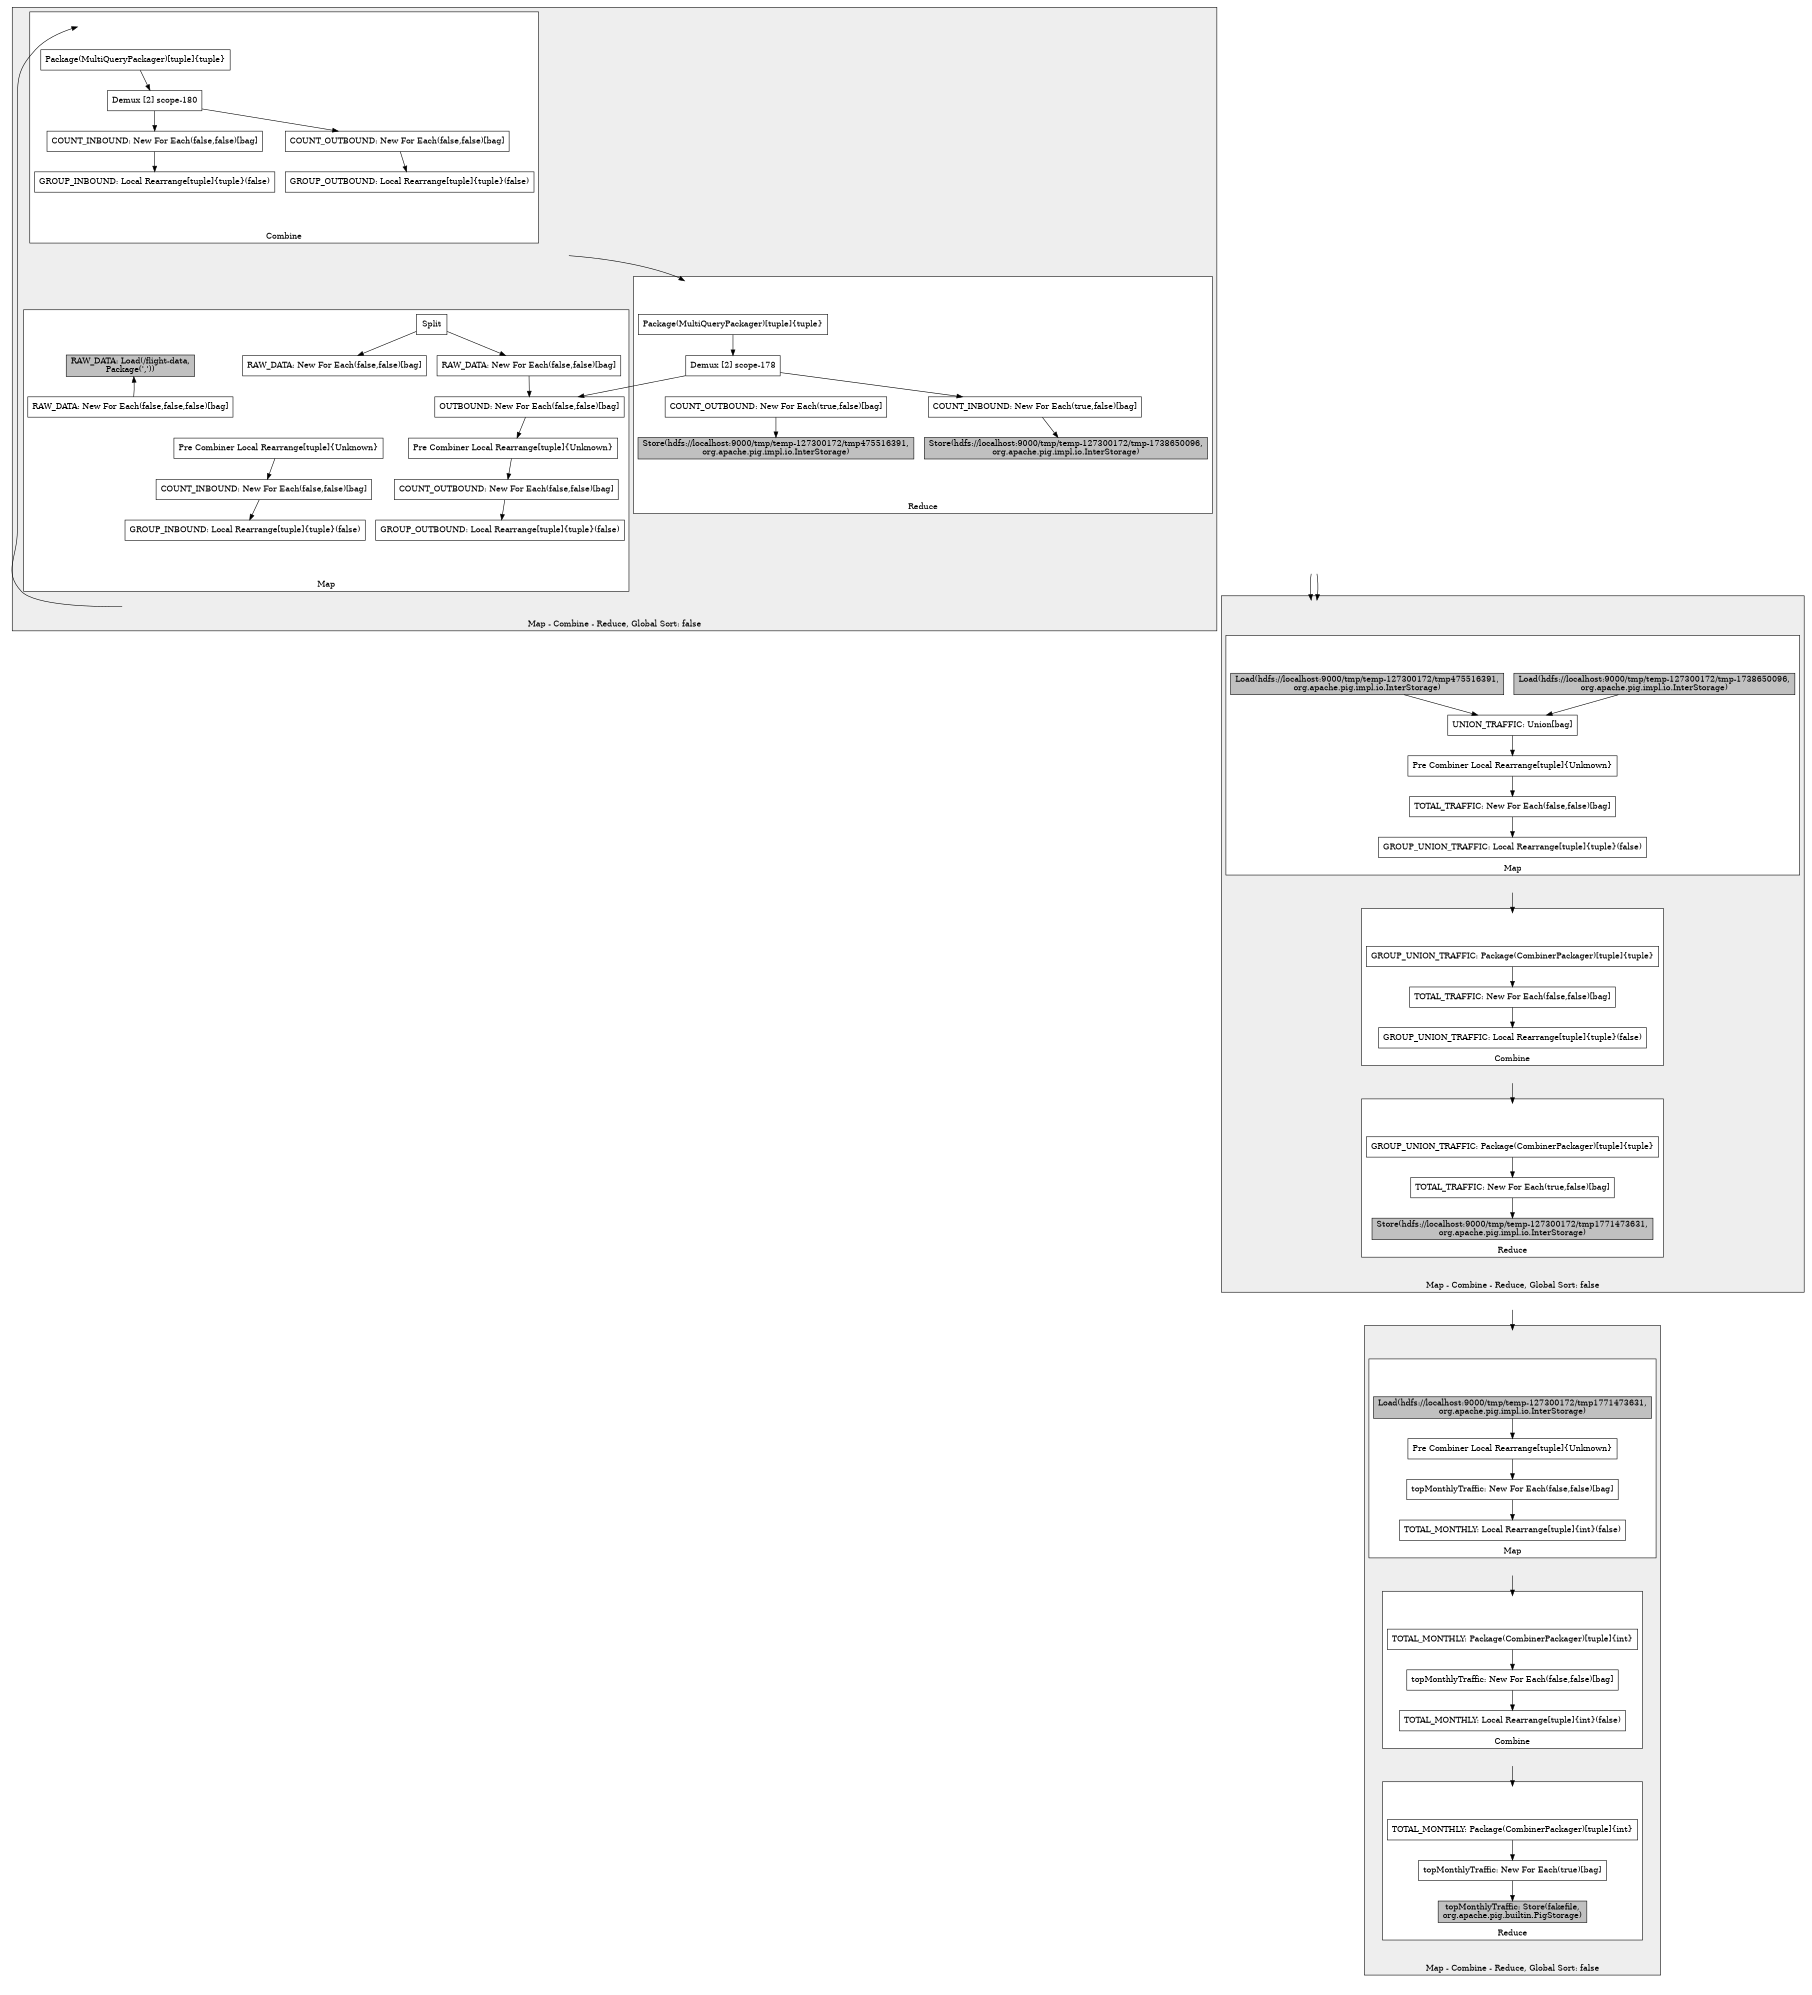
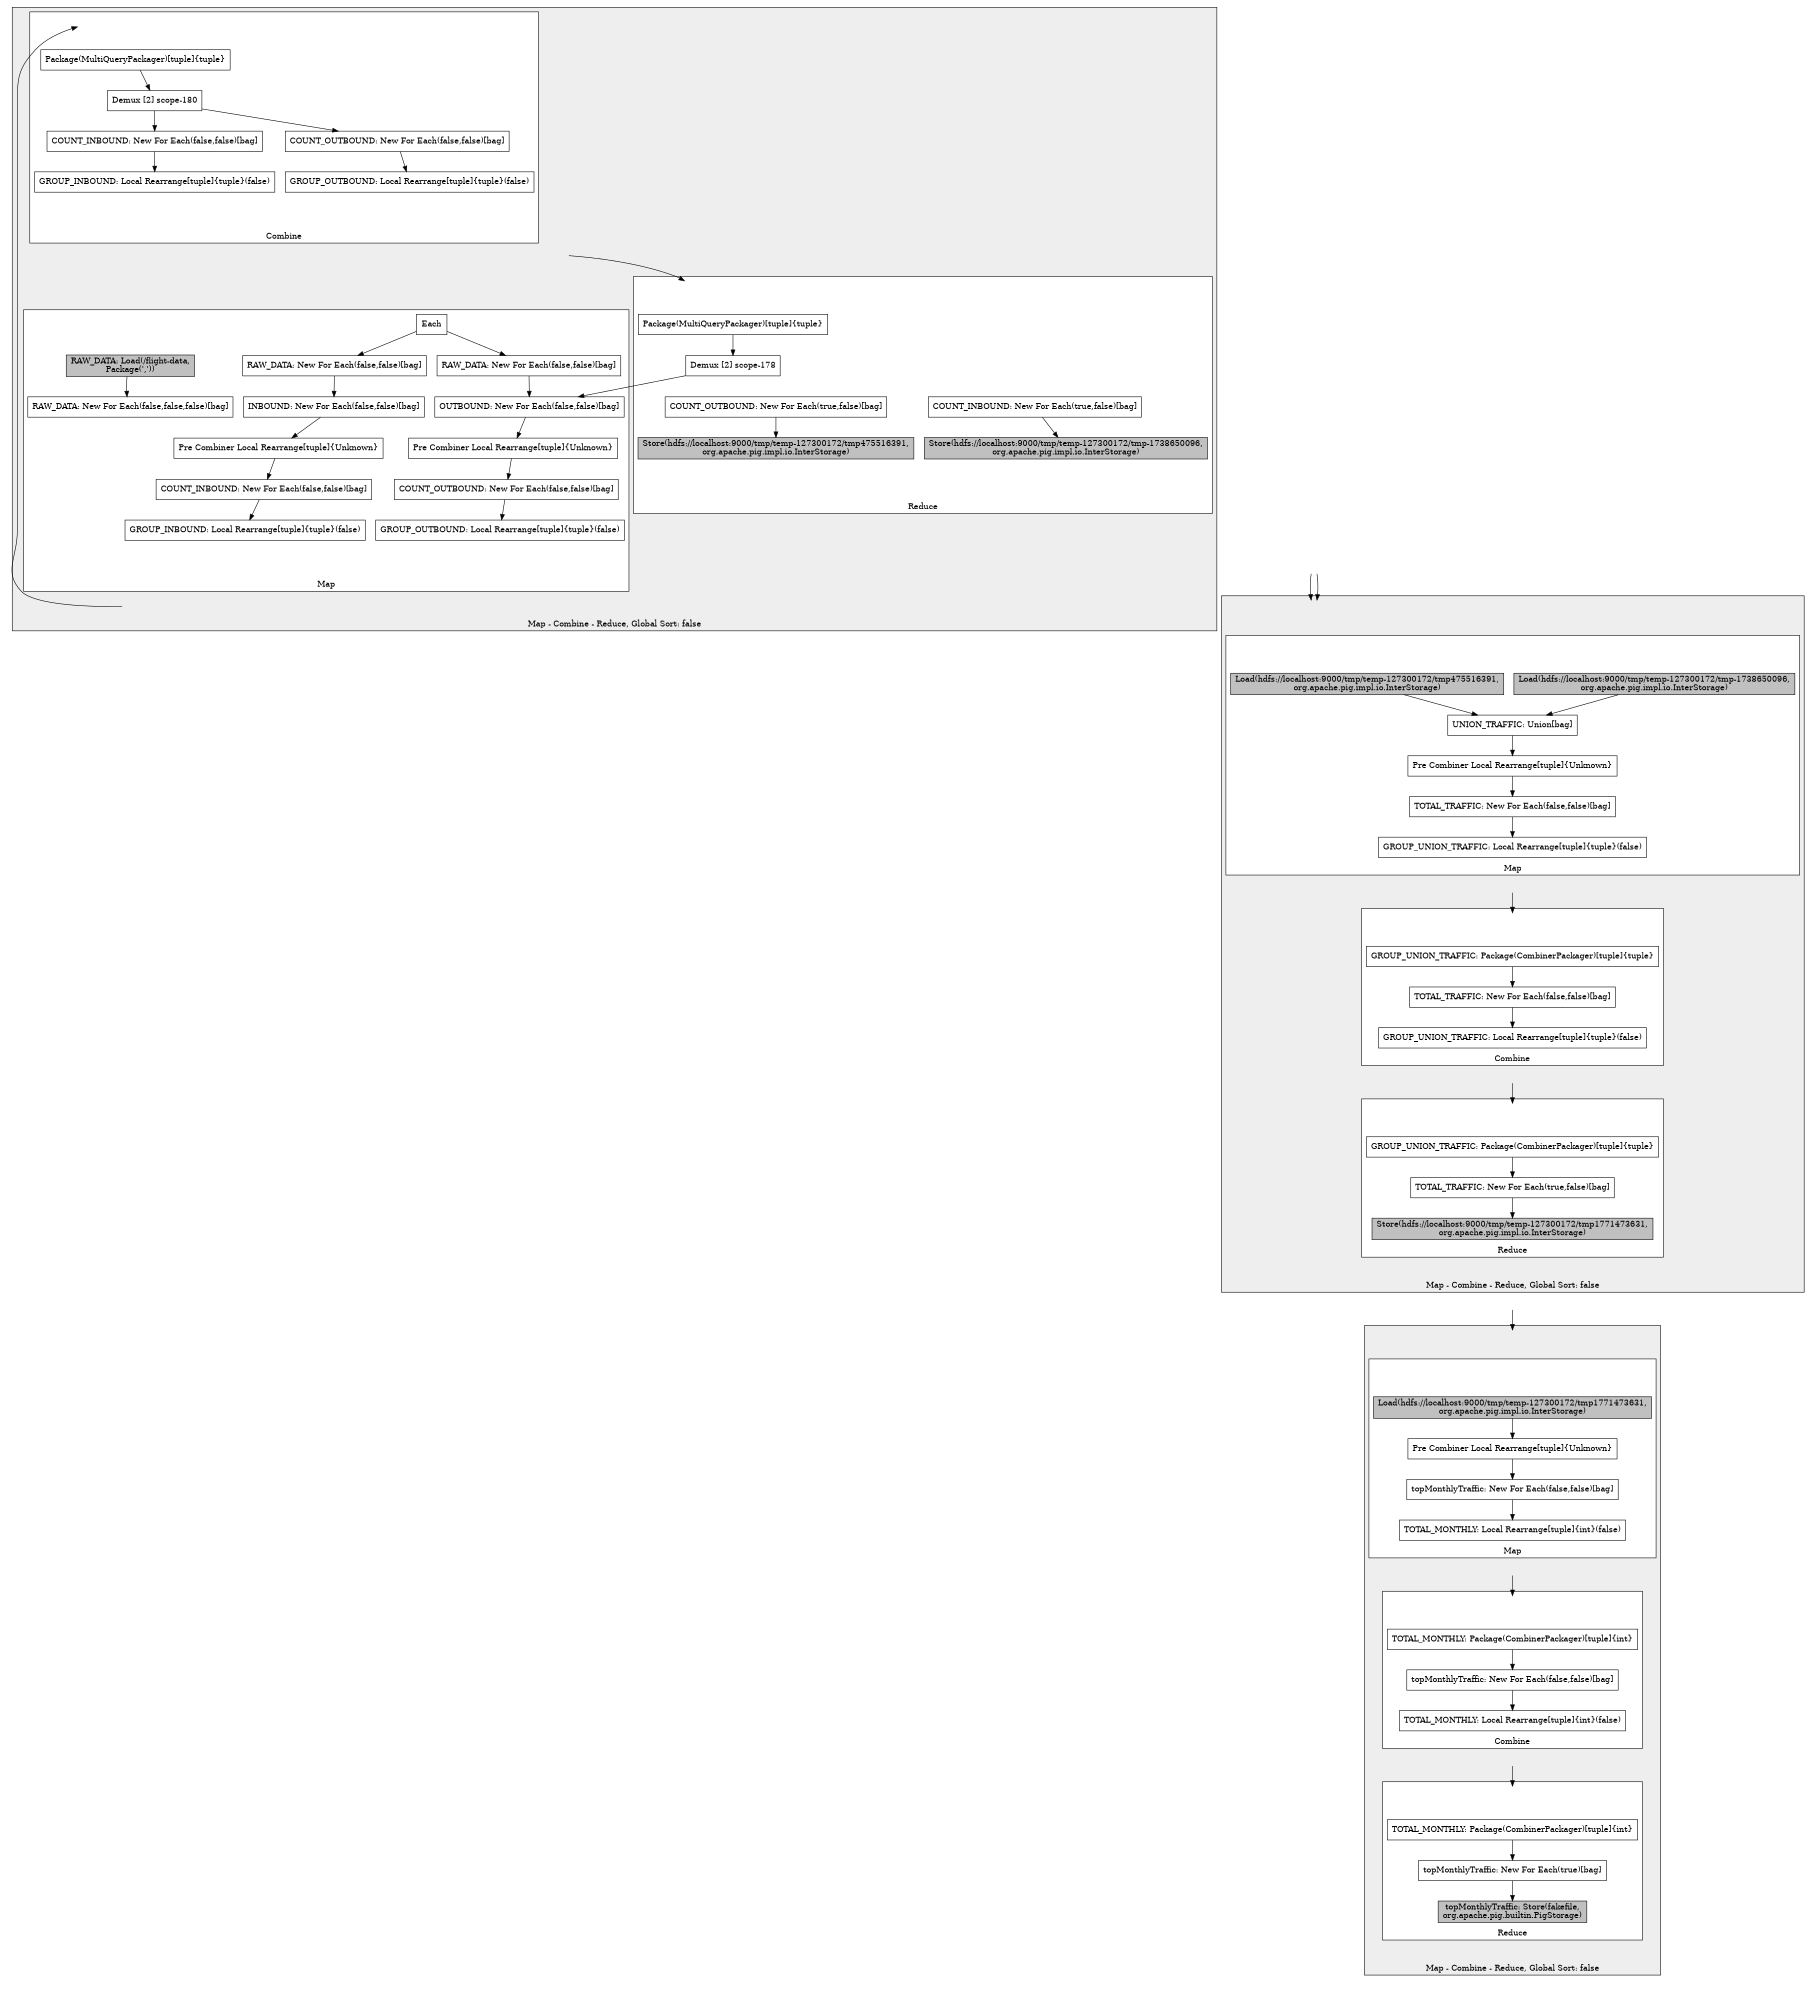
node "Split": label "Split" -> "Each"
edge "Demux [2] scope-178" -> "COUNT_INBOUND: New For Each(true,false)[bag]": removed
edge "RAW_DATA: New For Each(false,false,false)[bag]" -> "RAW_DATA: Load(/flight-data, Package(','))": reversed
node "INBOUND: New For Each(false,false)[bag]": added
